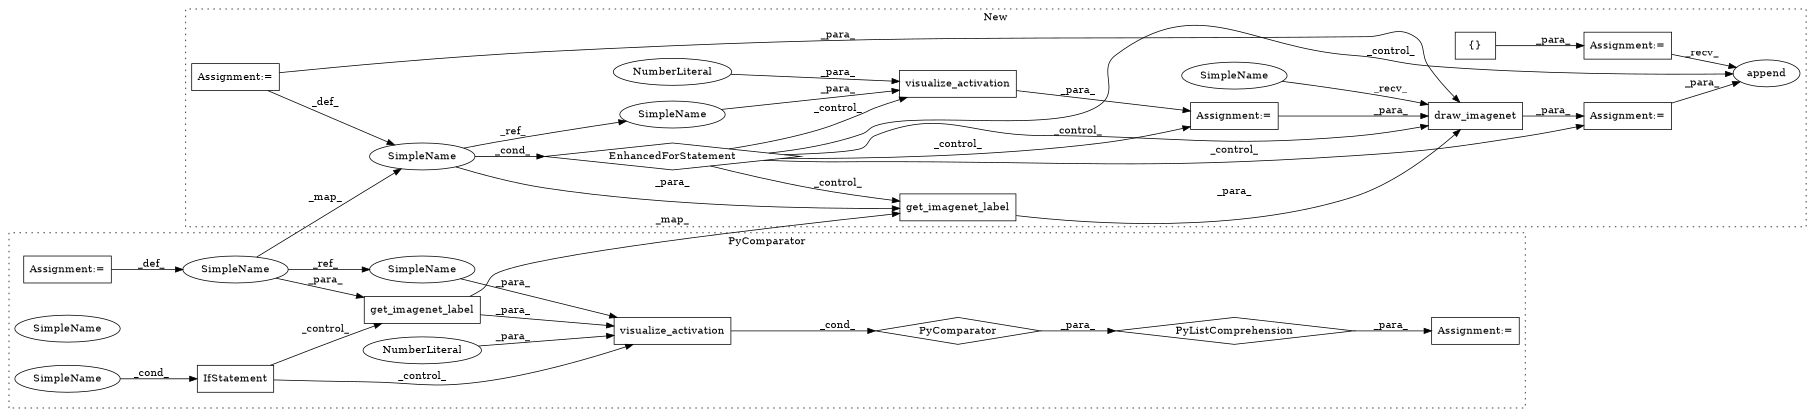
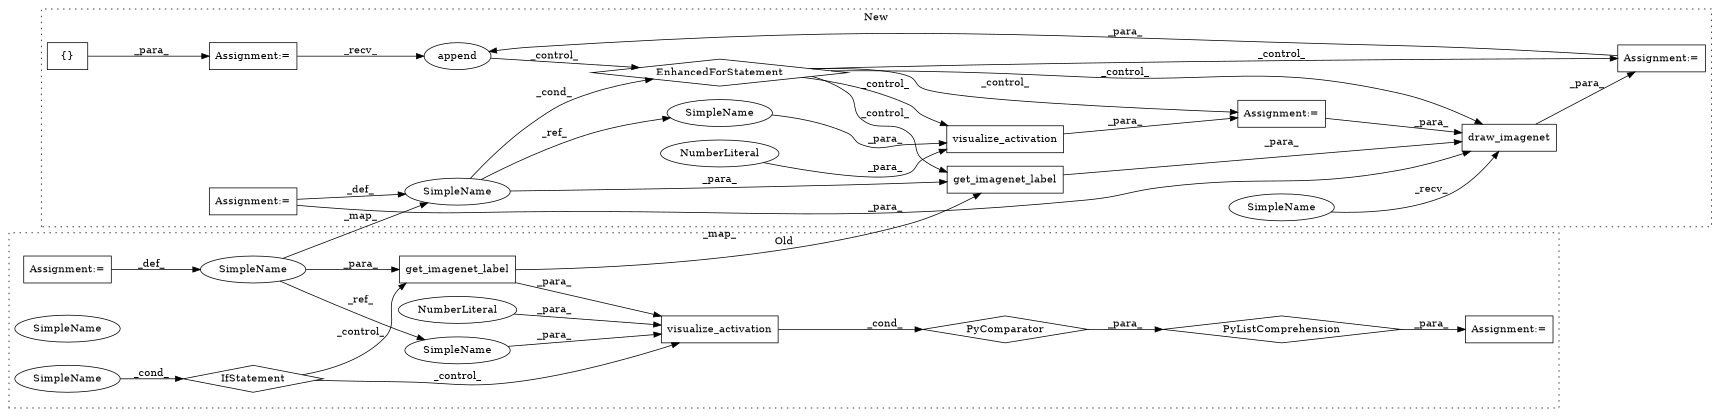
edge "EnhancedForStatement" -> "append": reversed
cluster "PyComparator": label "PyComparator" -> "Old"
node "IfStatement": shape box -> diamond
